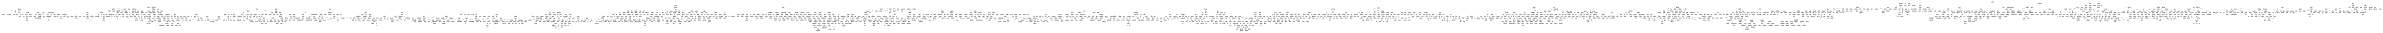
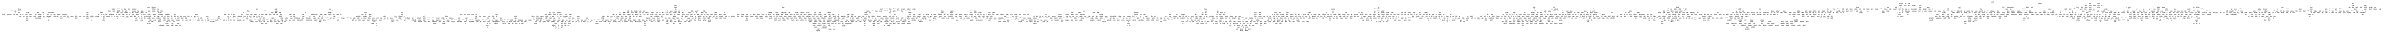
node "Emily Haines & the Soft Skeleton": removed
